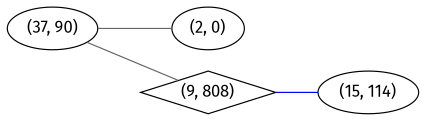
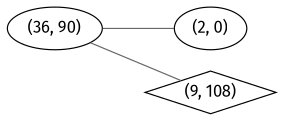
node "(37, 90)": label "(37, 90)" -> "(36, 90)"
node "(9, 808)": label "(9, 808)" -> "(9, 108)"
node "(15, 114)": removed
